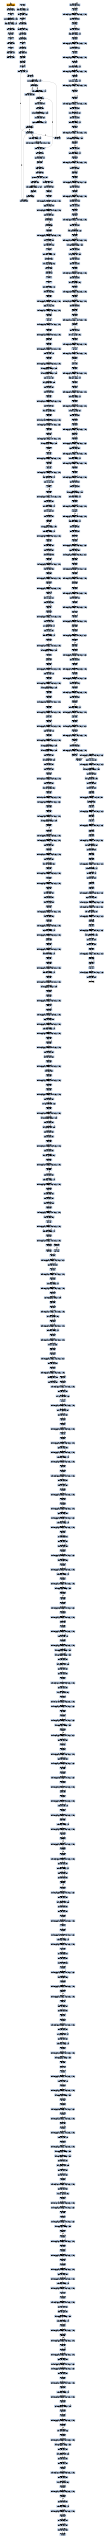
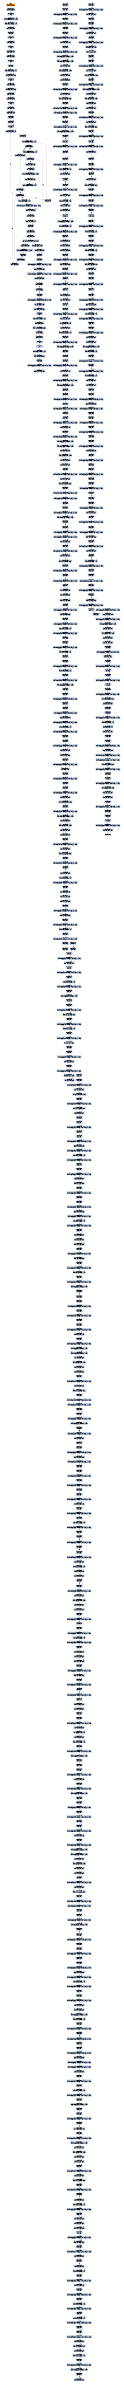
node "0x010067c6 int3": added
node "0x00000a75 andb $0x18<UINT8>, %al": removed
node "0x00000012 imull $0x6c694611<UINT32>, 0x5(%ebp,,2), %ebp": removed
node "0x000009a2 imull $0x656c6946<UINT32>, 0x7(%ebp,,2), %ebp": added
